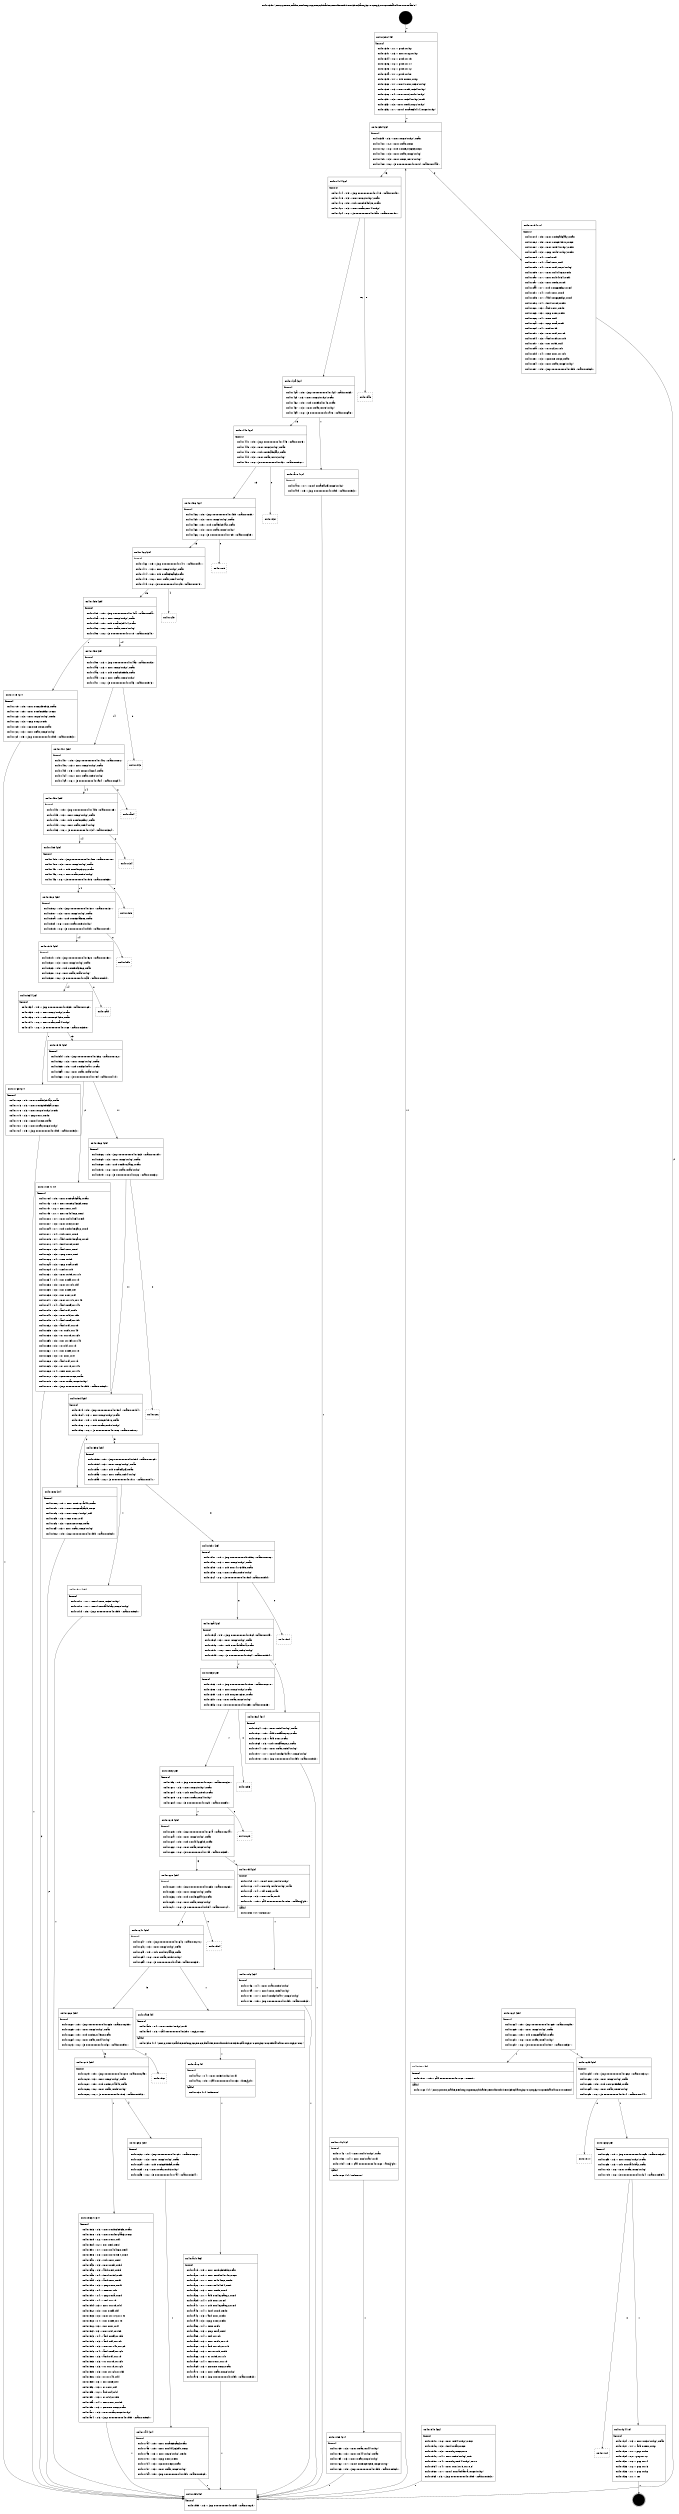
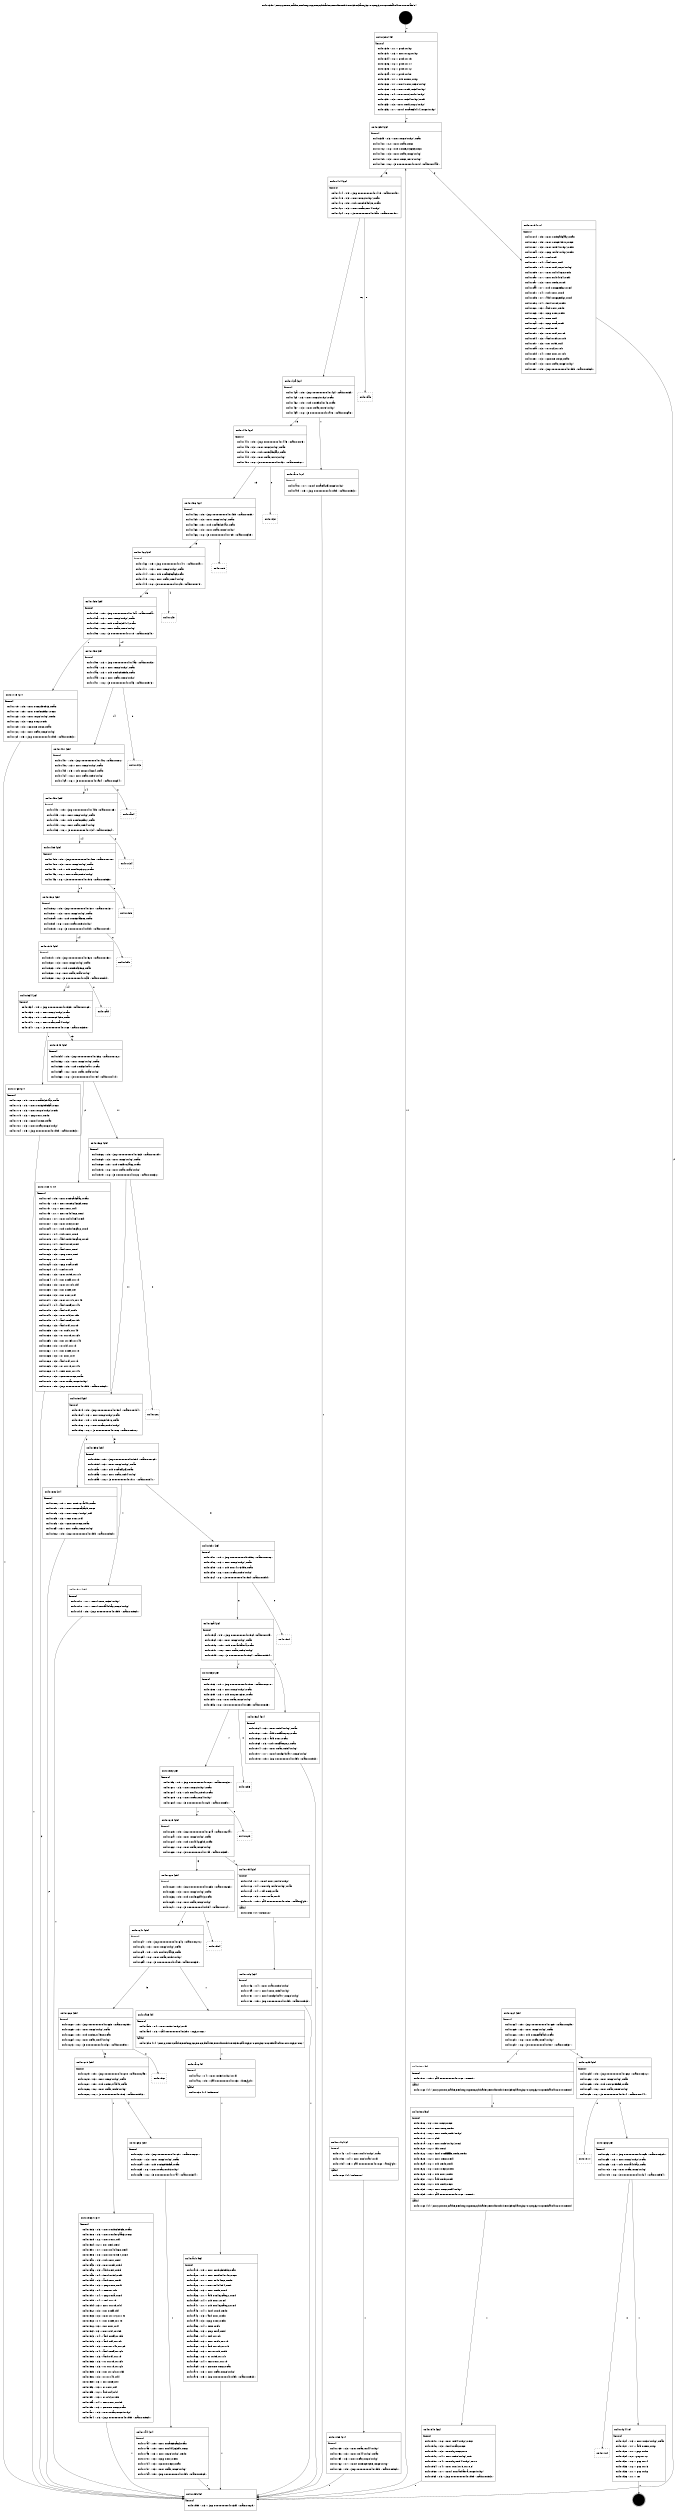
node "0x40190c [52]": added
